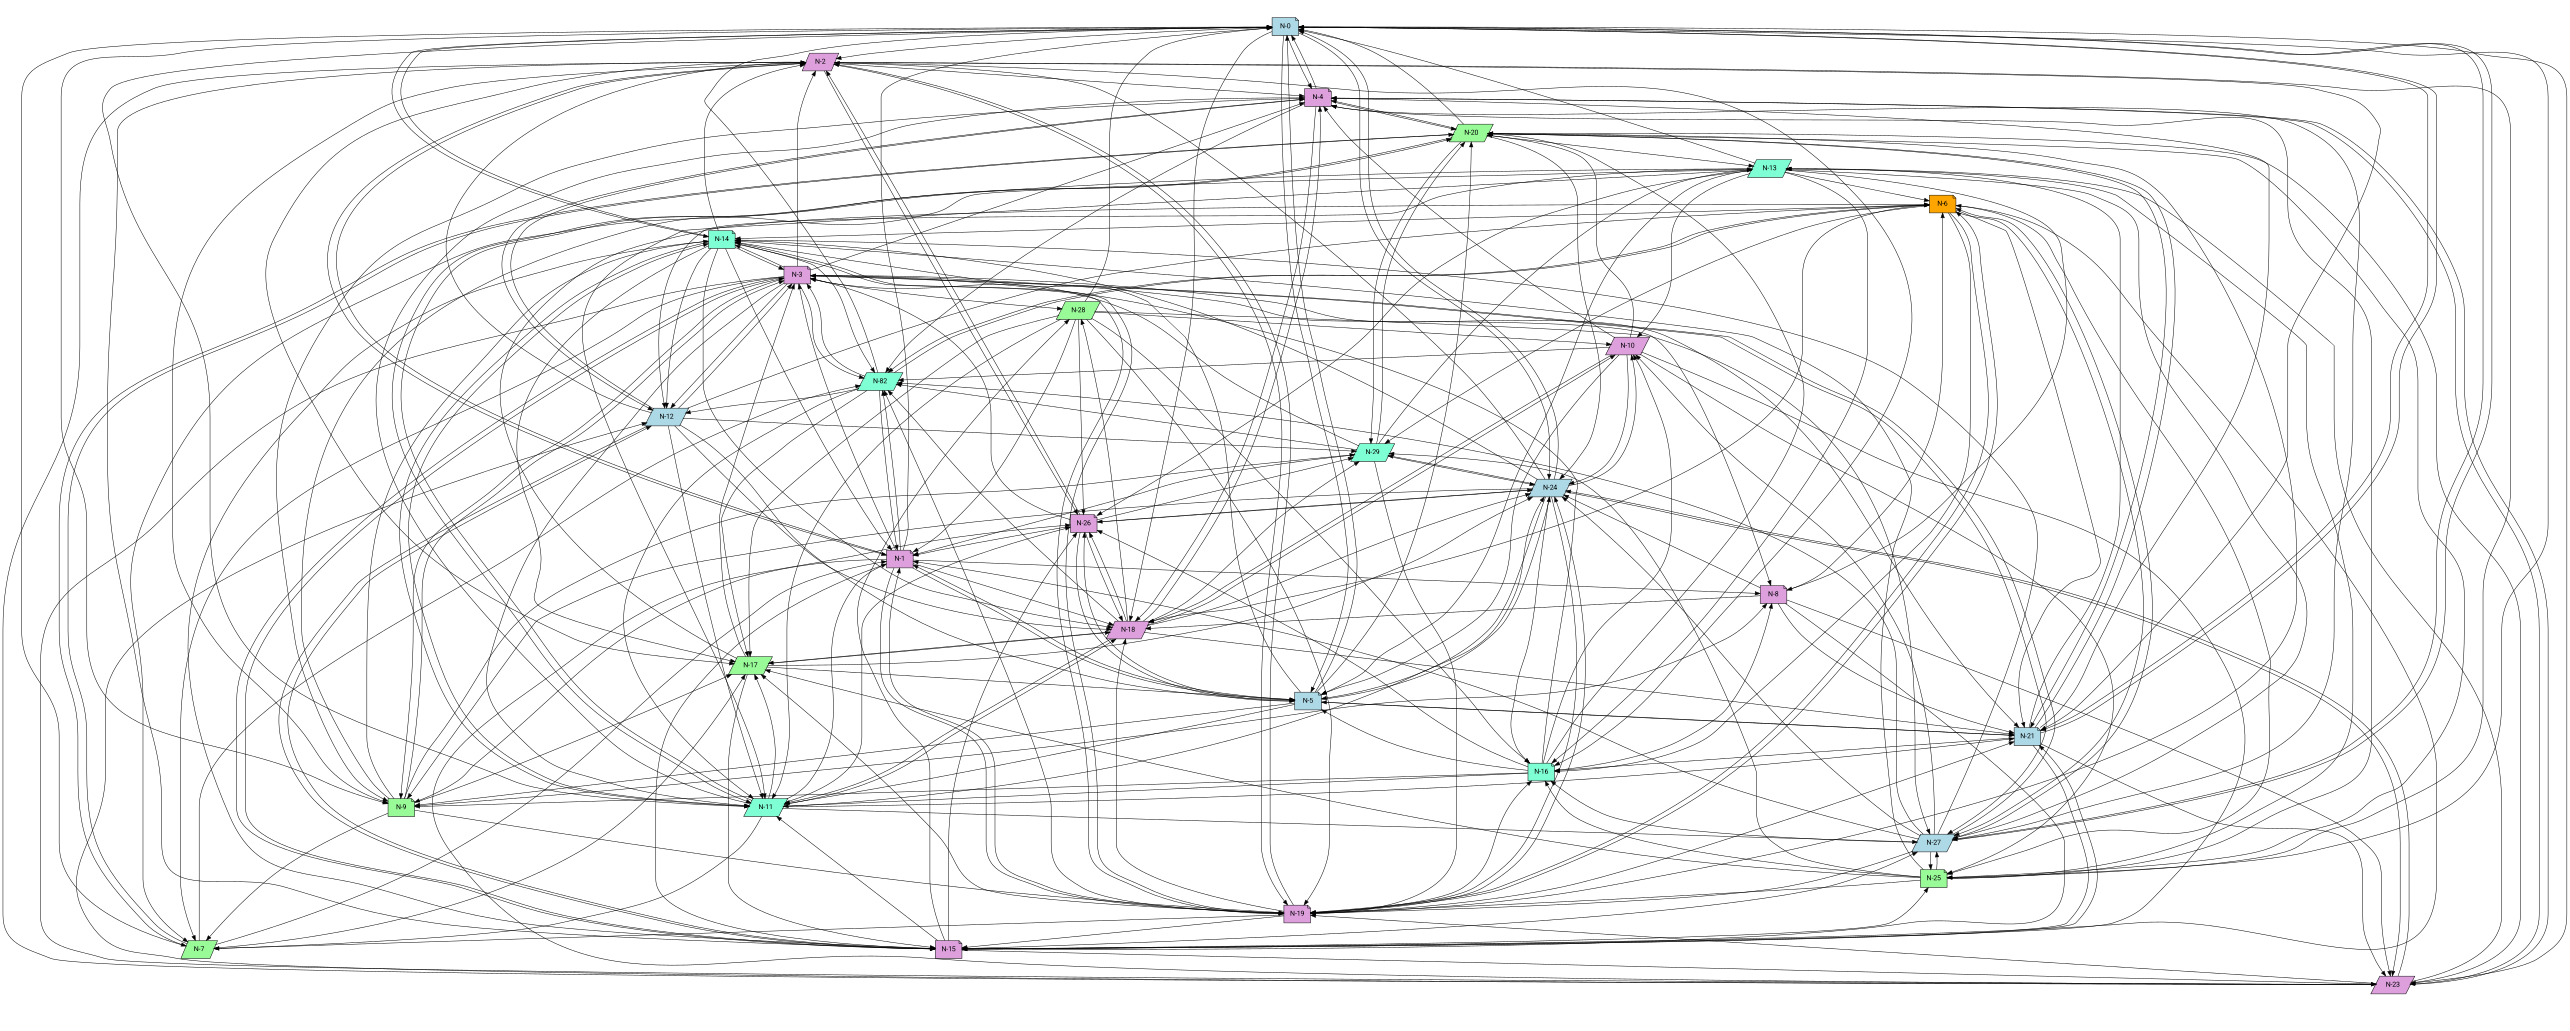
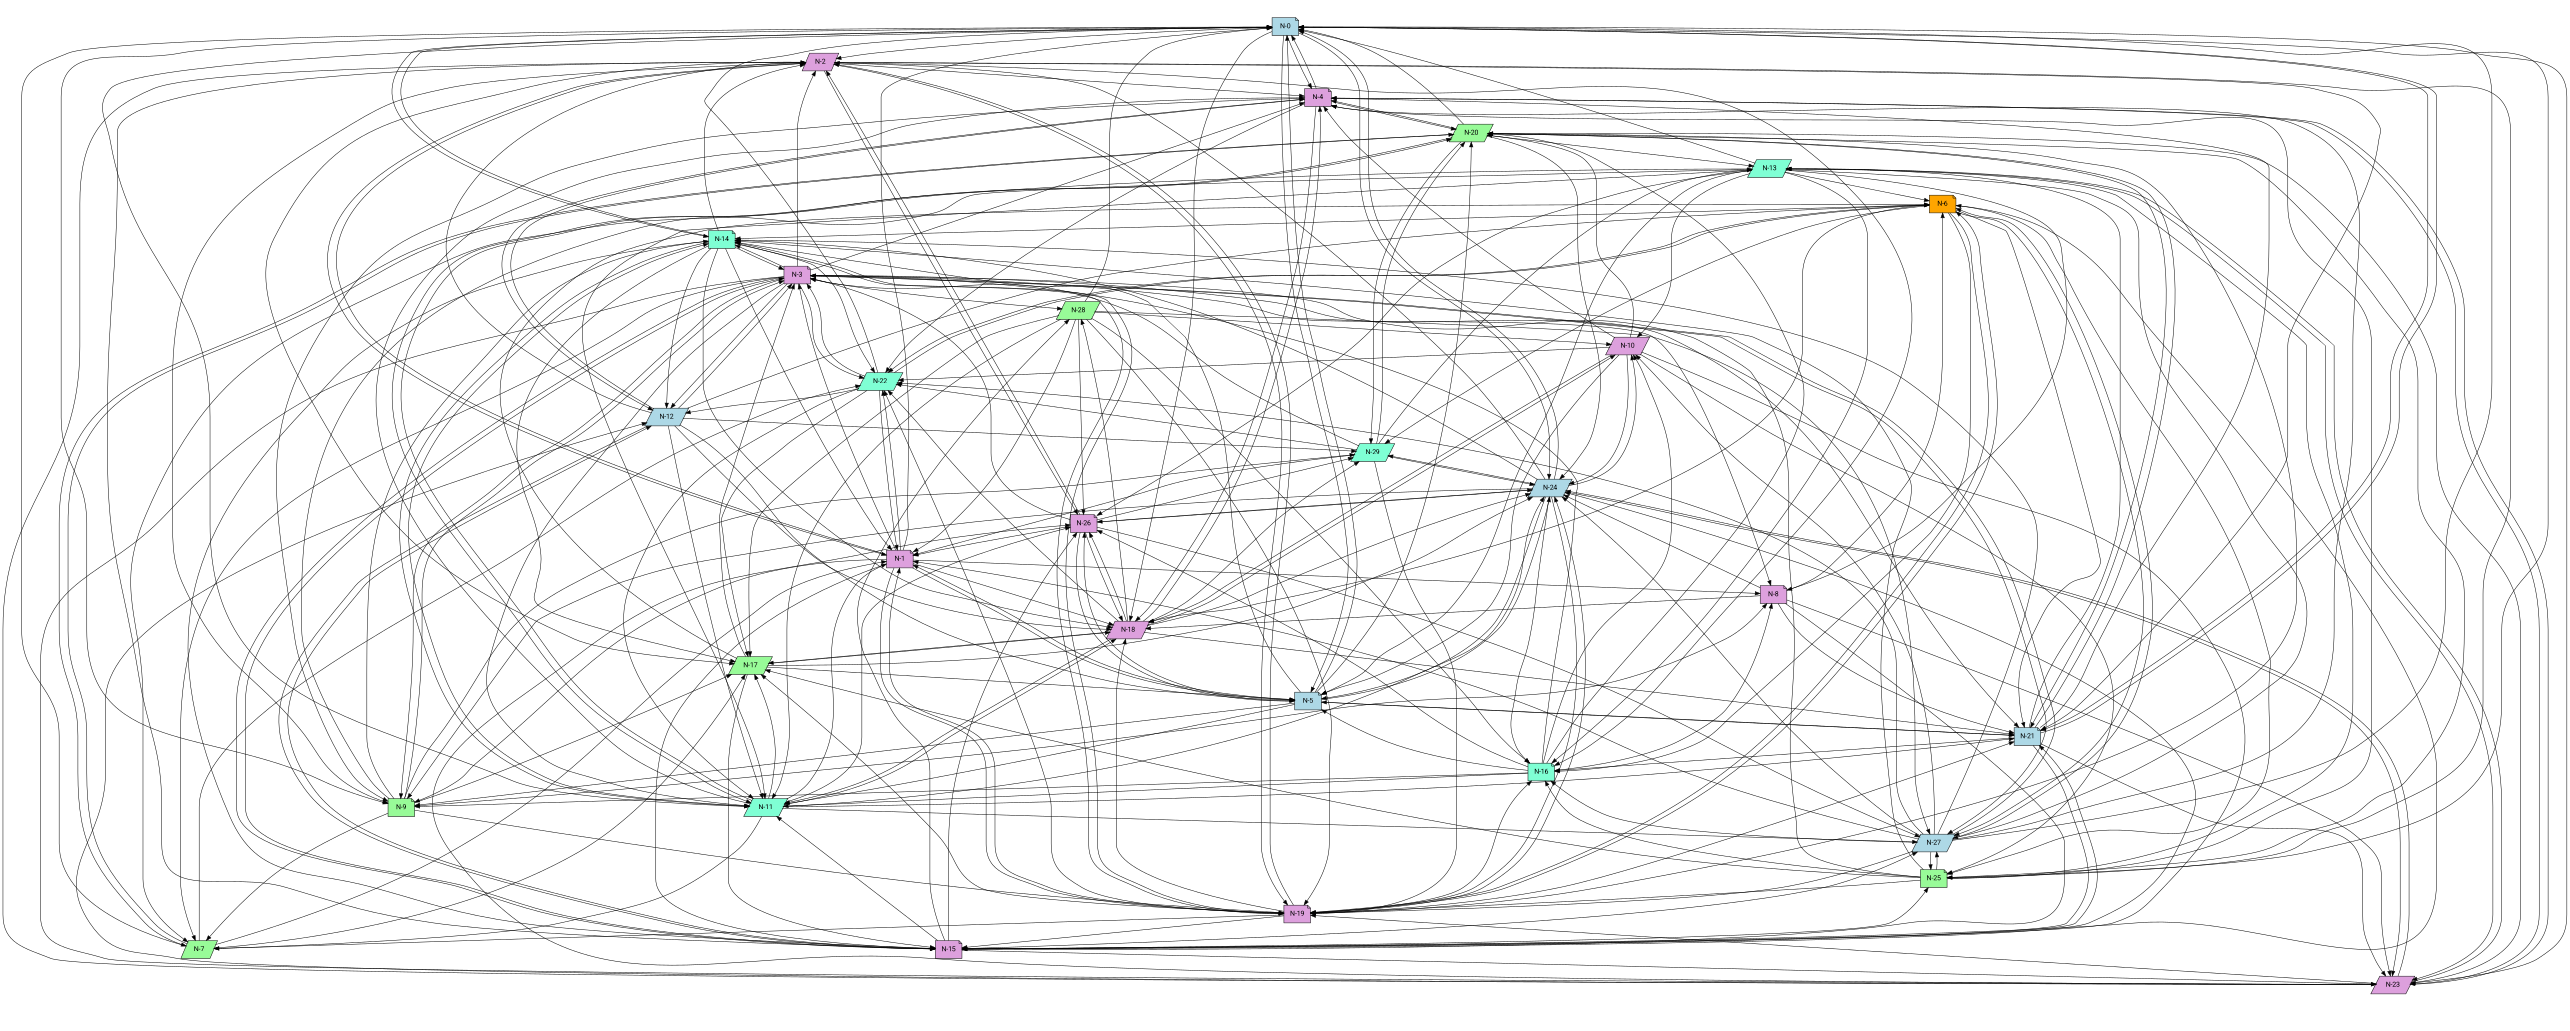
edge "N-0" -> "N-27": now "N-26" -> "N-27"
edge "N-13" -> "N-12": now "N-13" -> "N-23"
node "N-82": label "N-82" -> "N-22"
edge "N-25" -> "N-29": now "N-25" -> "N-3"
edge "N-15" -> "N-24": added
